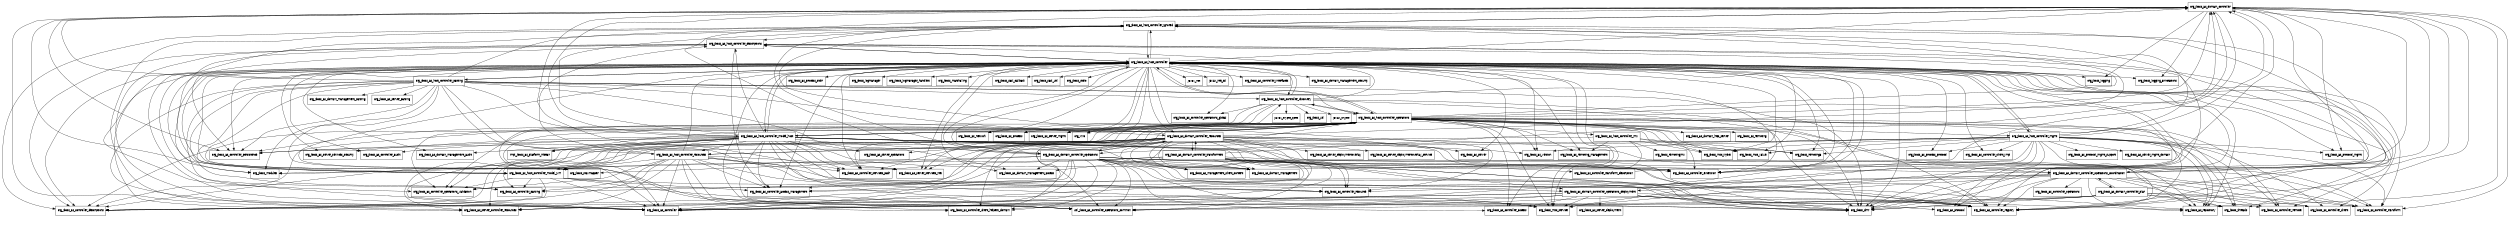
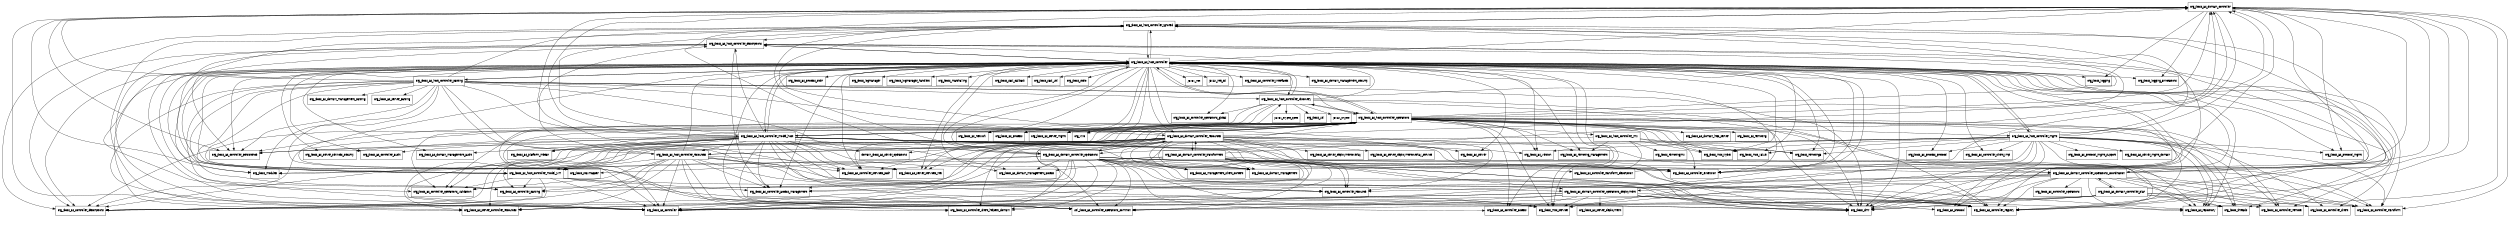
node "impl_jboss_as_platform_mbean": label "impl_jboss_as_platform_mbean" -> "org_jboss_as_platform_mbean"
node "org_jboss_as_server_operations": label "org_jboss_as_server_operations" -> "domain_jboss_as_server_operations"
